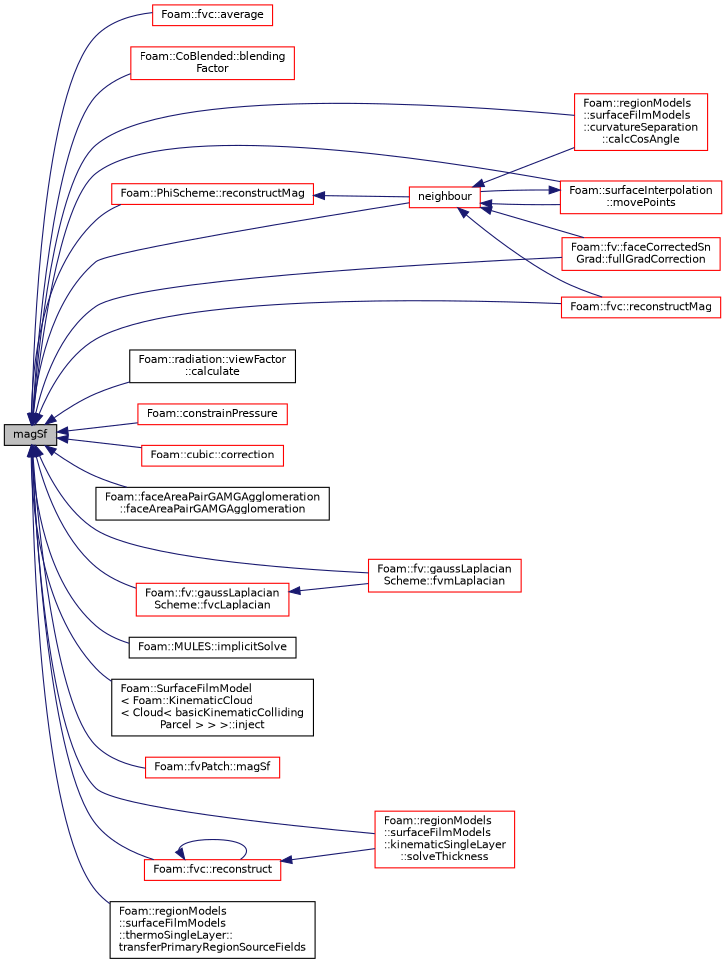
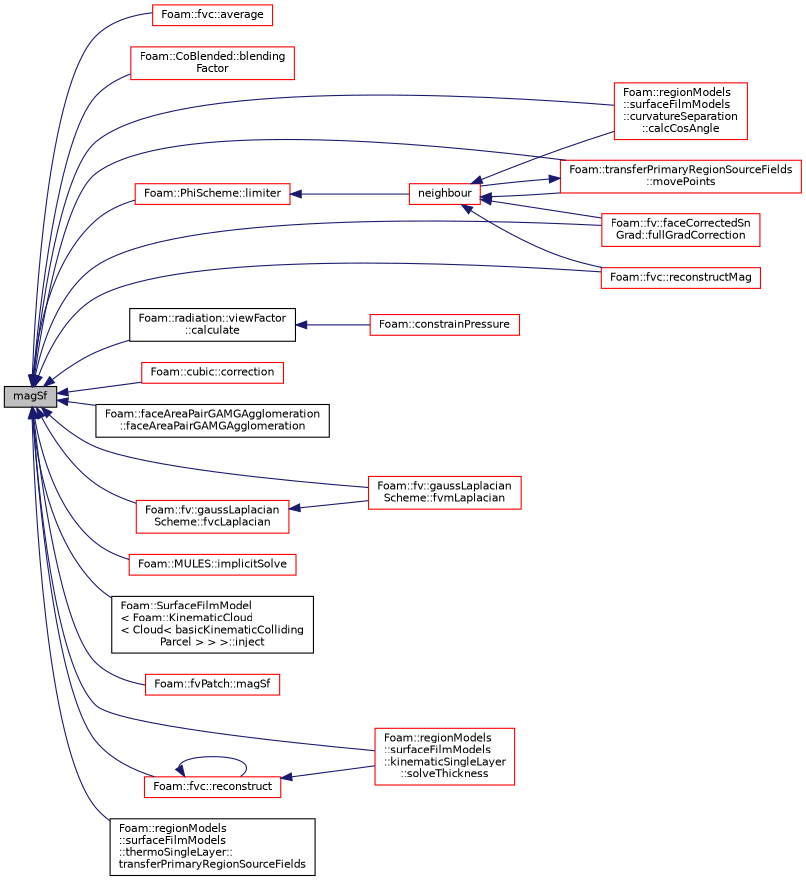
node "Foam::PhiScheme::reconstructMag": label "Foam::PhiScheme::reconstructMag" -> "Foam::PhiScheme::limiter"
node "Foam::surfaceInterpolation ::movePoints": label "Foam::surfaceInterpolation ::movePoints" -> "Foam::transferPrimaryRegionSourceFields ::movePoints"
edge "neighbour" -> "magSf": removed
edge "Foam::constrainPressure" -> "magSf": now "Foam::constrainPressure" -> "Foam::radiation::viewFactor ::calculate"
node "Foam::MULES::implicitSolve": color black -> red
